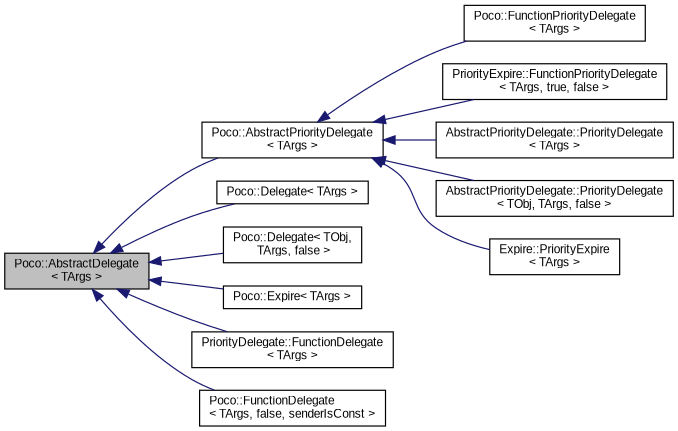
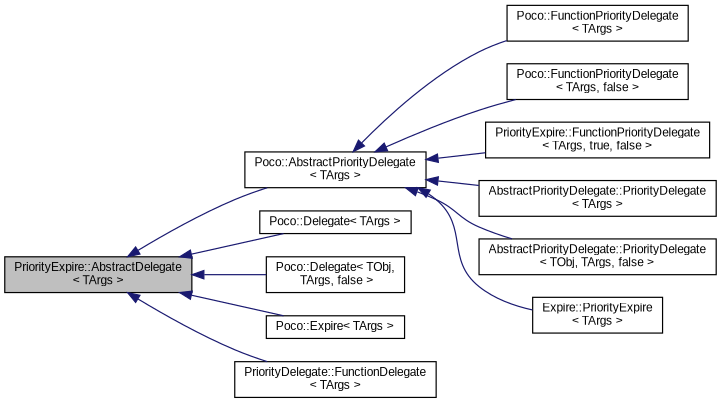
node "Poco::FunctionPriorityDelegate < TArgs, false >": added
node "Poco::AbstractDelegate < TArgs >": label "Poco::AbstractDelegate < TArgs >" -> "PriorityExpire::AbstractDelegate < TArgs >"
node "Poco::FunctionDelegate < TArgs, false, senderIsConst >": removed
